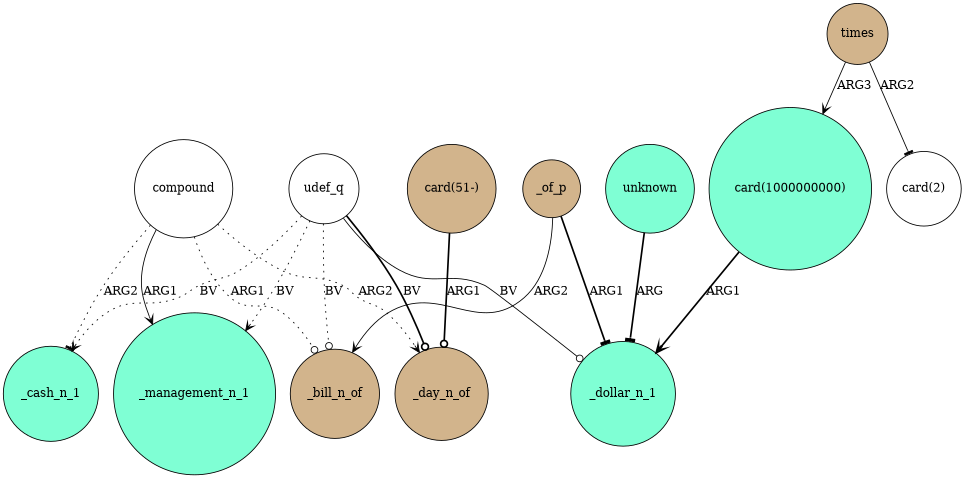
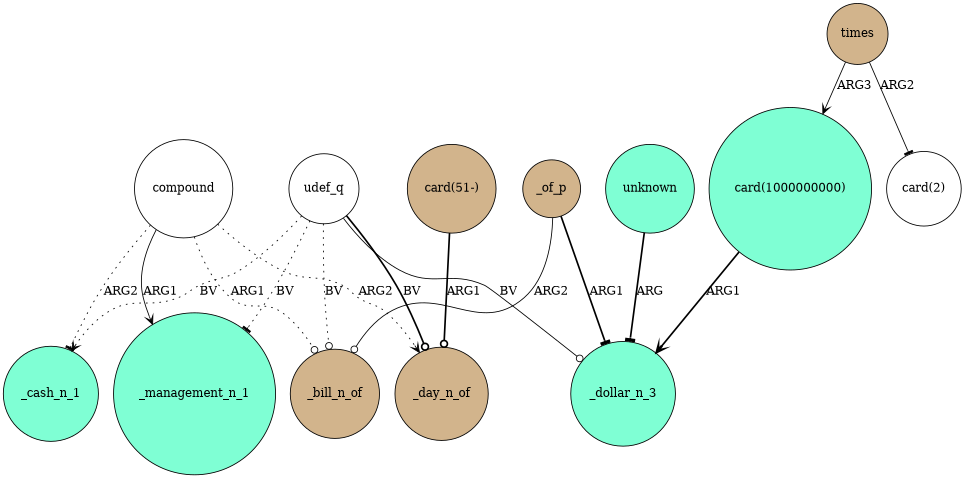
edge "udef_q" -> "_management_n_1": arrowhead vee -> tee
edge "_of_p" -> "_bill_n_of": arrowhead vee -> odot
node "_dollar_n_1": label "_dollar_n_1" -> "_dollar_n_3"
